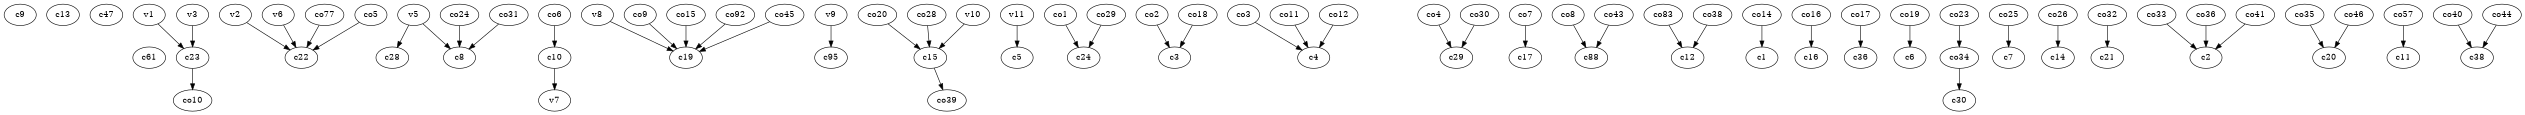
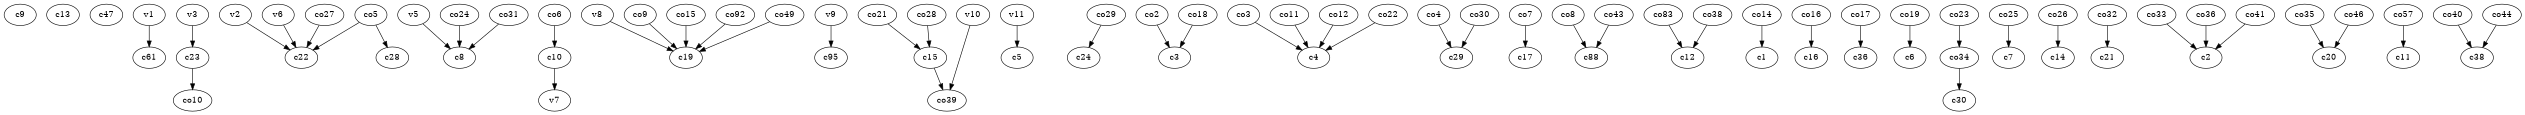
node "co77": label "co77" -> "co27"
node "co45": label "co45" -> "co49"
node "co20": label "co20" -> "co21"
node "co1": removed
node "co22": added
edge "v1" -> "c23": now "v1" -> "c61"
edge "v5" -> "c28": now "co5" -> "c28"
edge "v10" -> "c15": now "v10" -> "co39"
